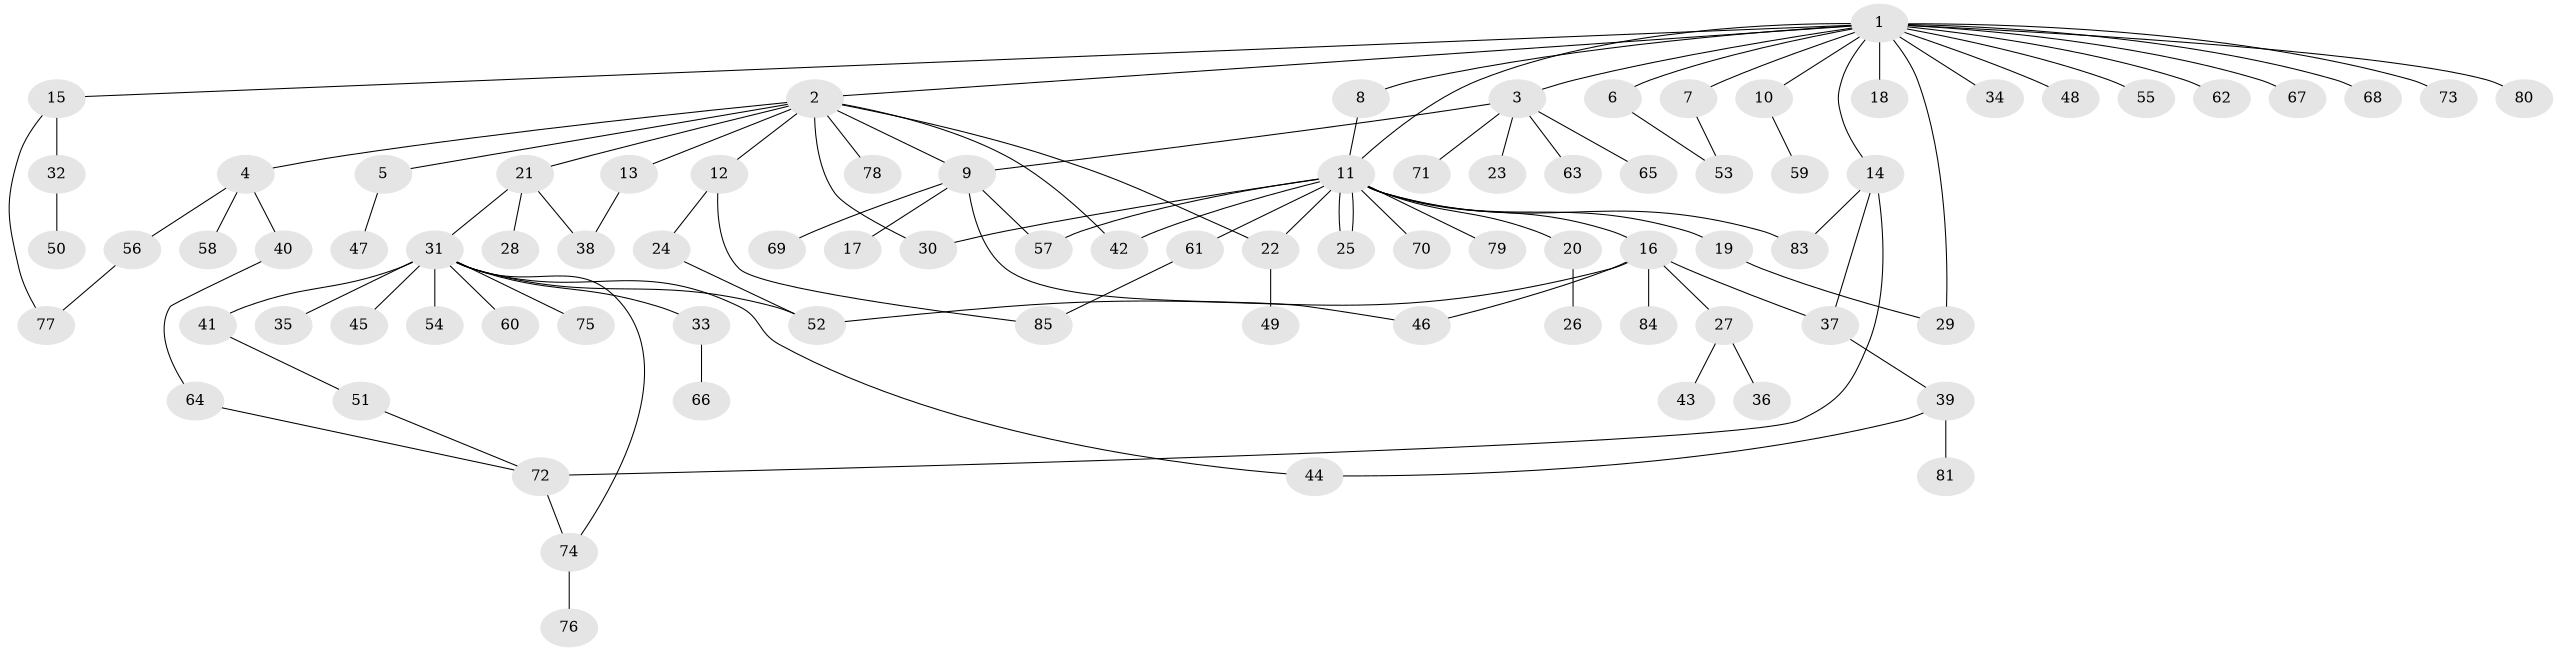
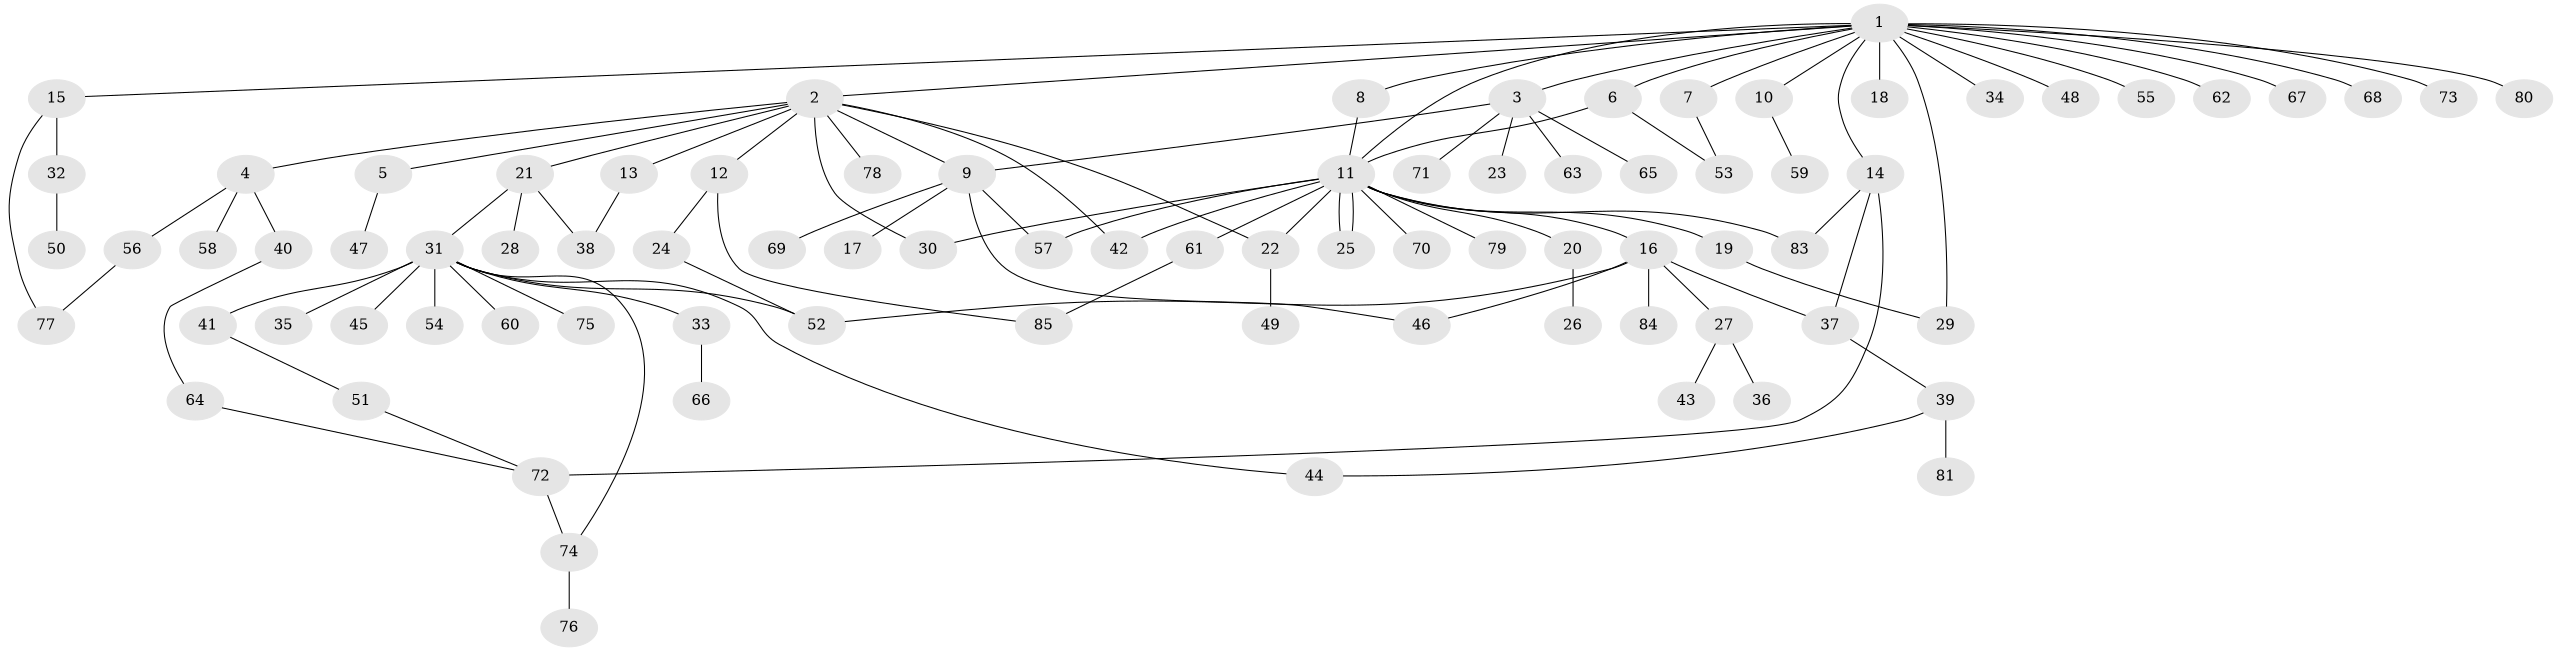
edge "6" -- "11": added
